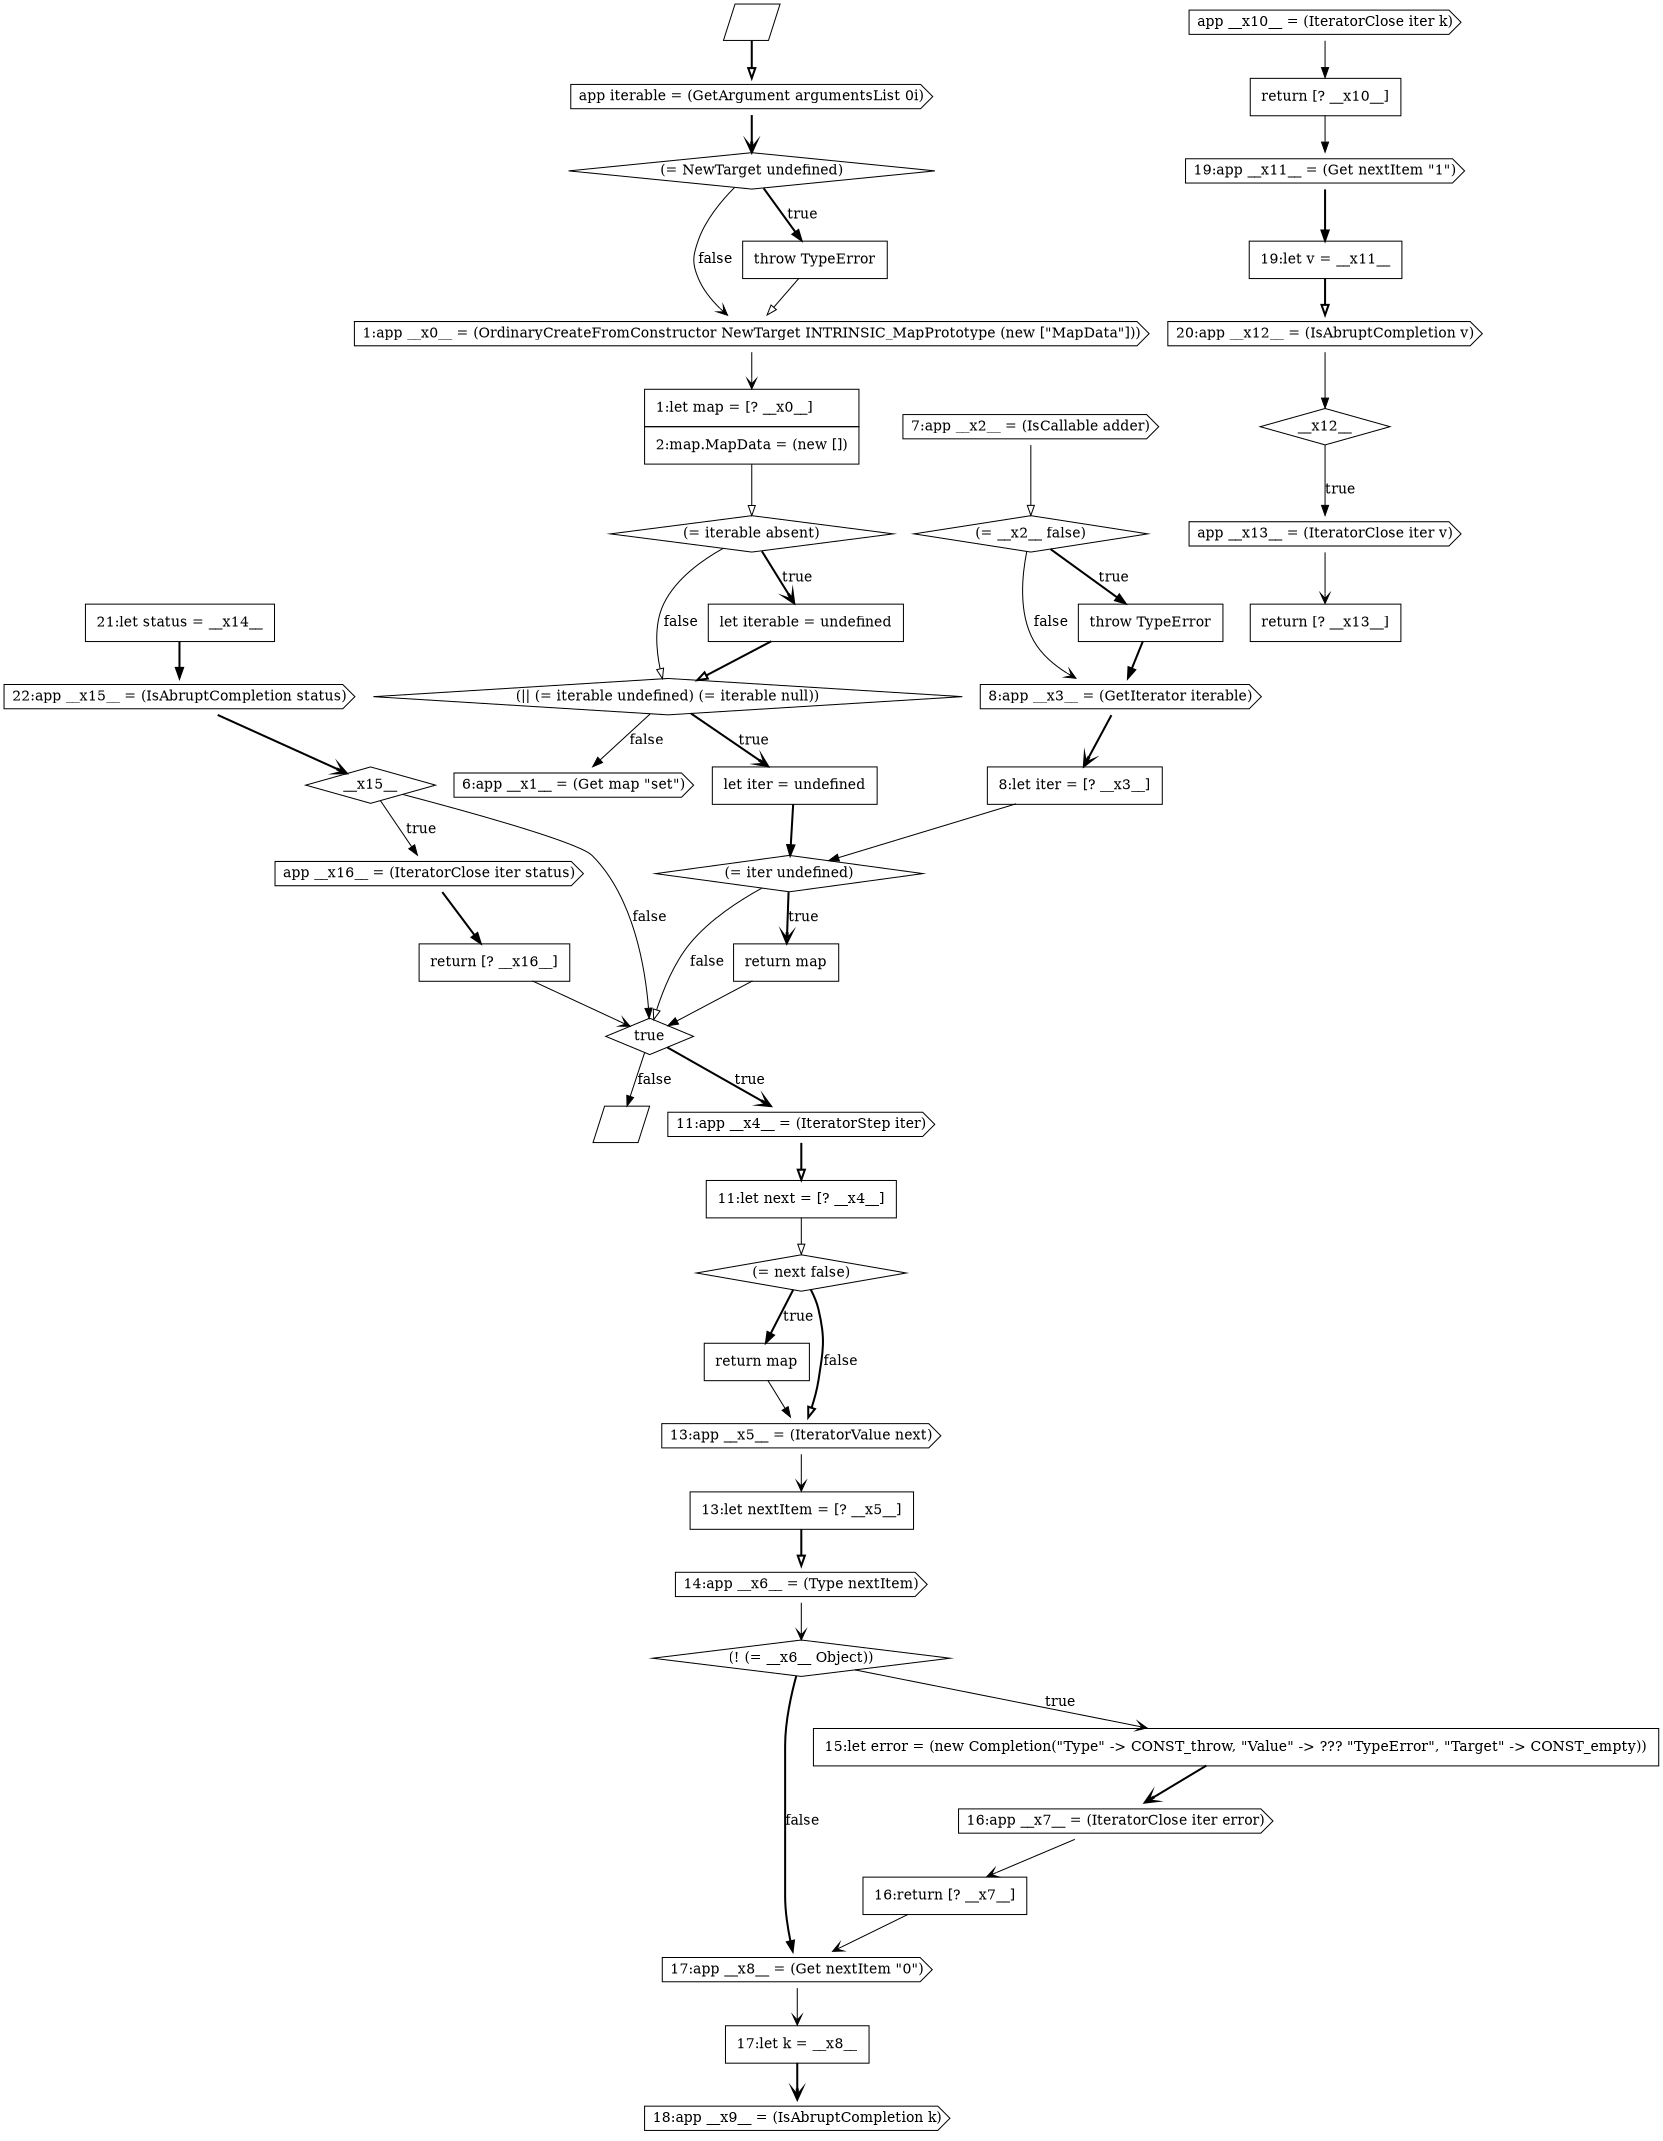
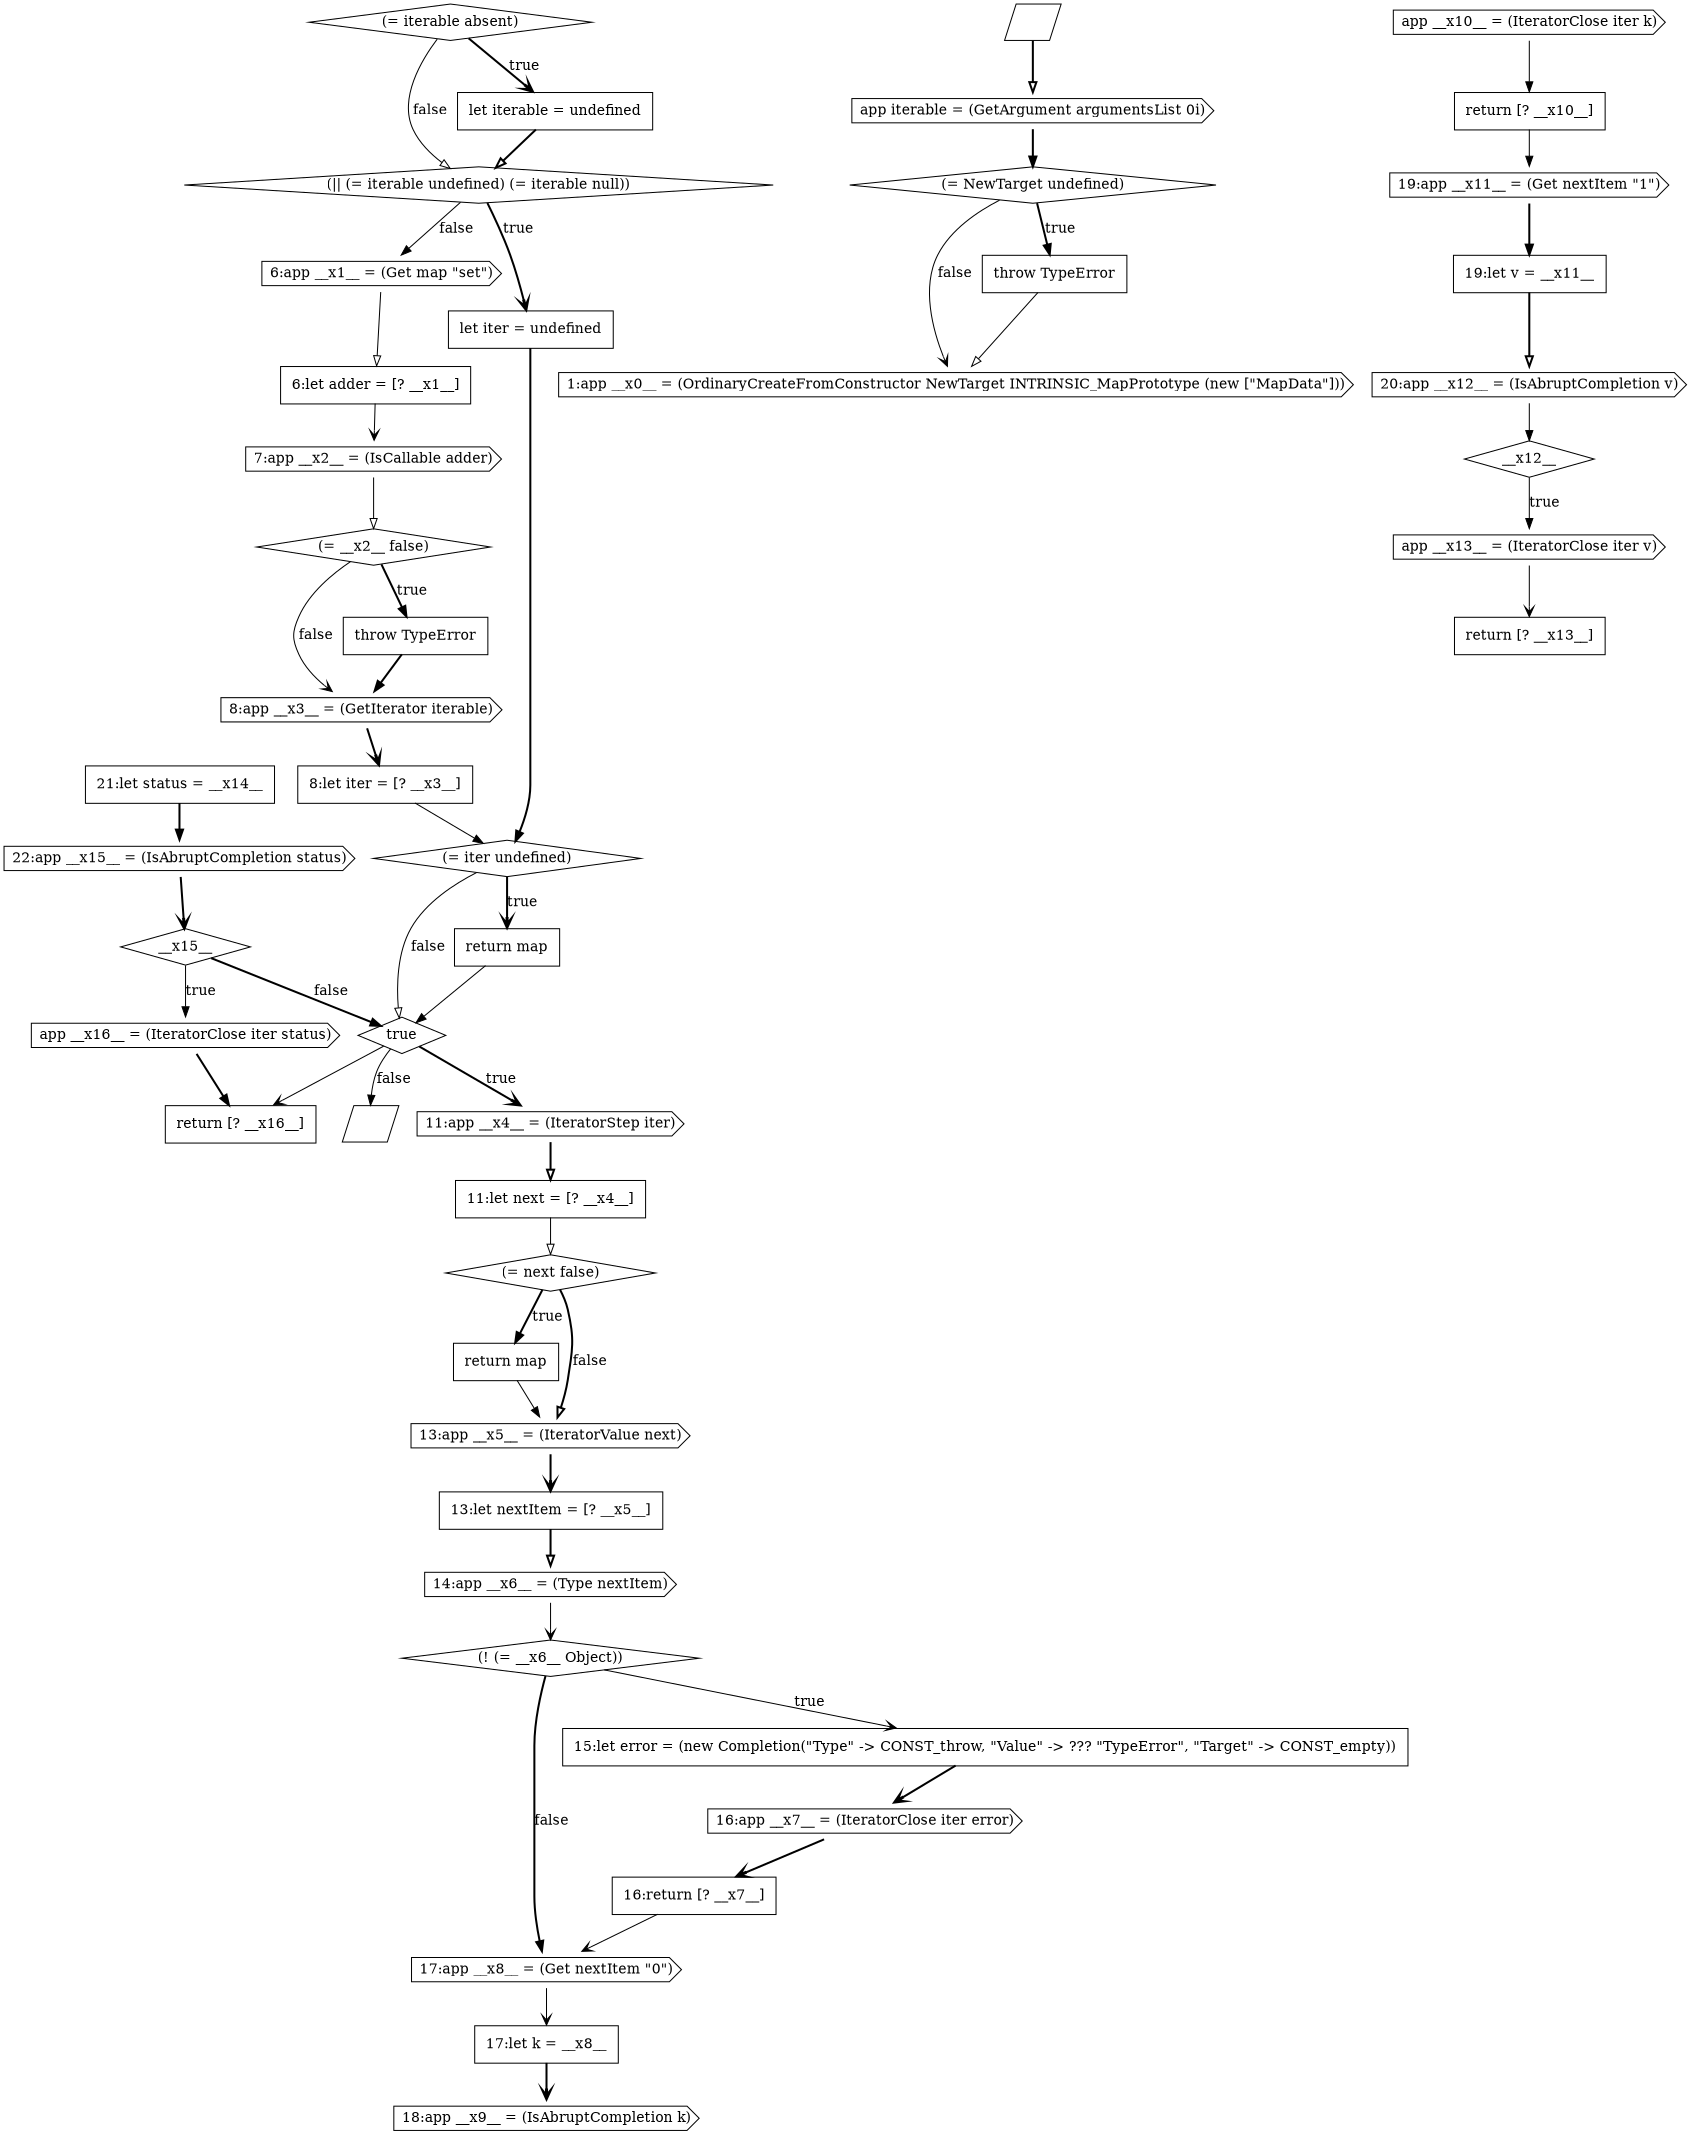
edge "app iterable = (GetArgument argumentsList 0i)" -> "(= NewTarget undefined)": arrowhead vee -> normal
node "6:let adder = [? __x1__]": added
node "1:let map = [? __x0__]": removed
edge "__x15__" -> "true": style solid -> bold
edge "return [? __x16__]" -> "true": reversed
edge "13:app __x5__ = (IteratorValue next)" -> "13:let nextItem = [? __x5__]": style solid -> bold
edge "16:app __x7__ = (IteratorClose iter error)" -> "16:return [? __x7__]": style solid -> bold
